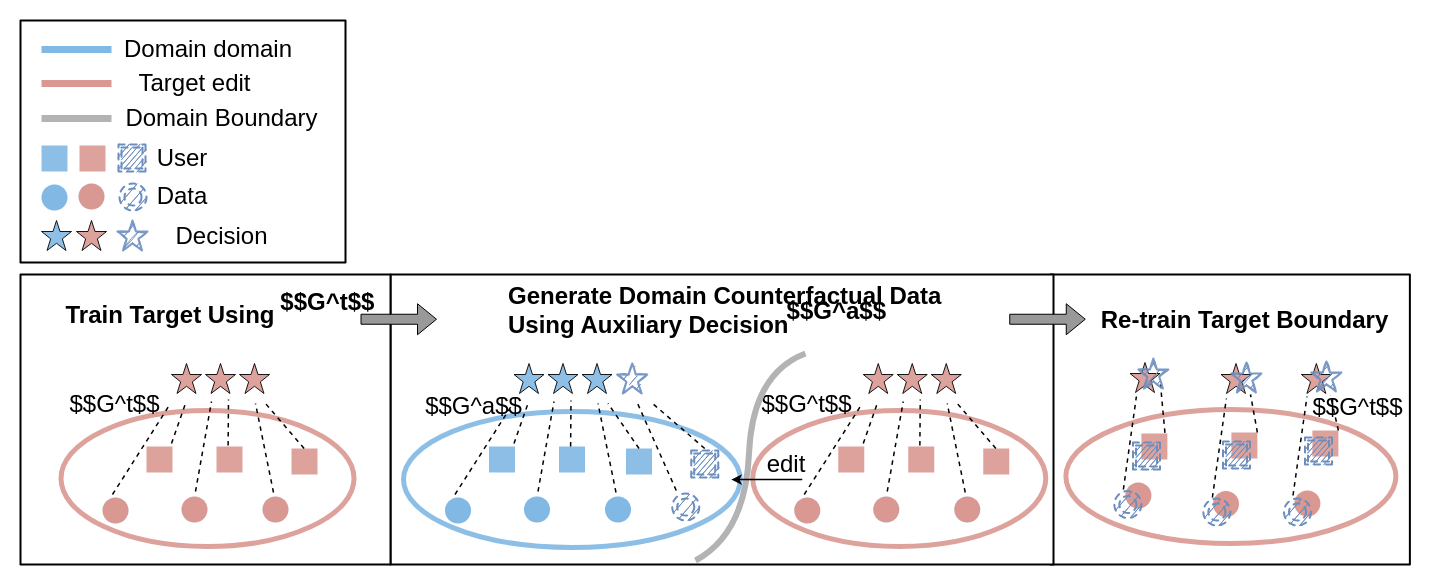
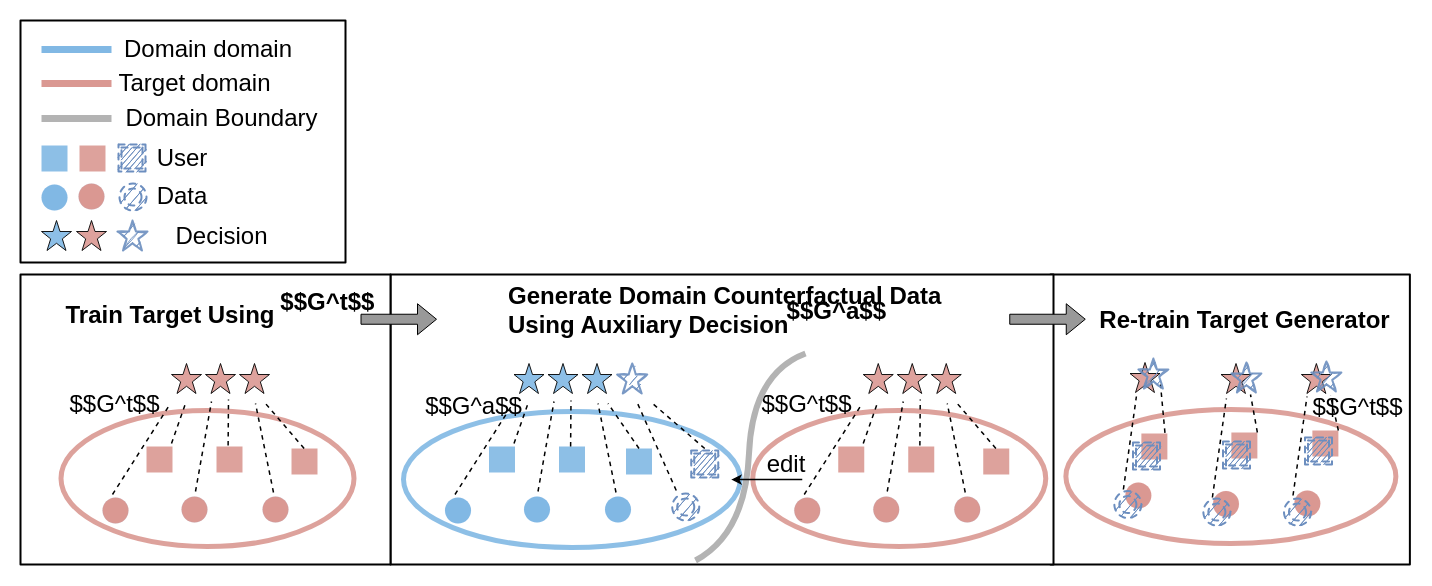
node "Target edit": label "Target edit" -> "Target domain"
node "Re-train Target Boundary": label "Re-train Target Boundary" -> "Re-train Target Generator"
